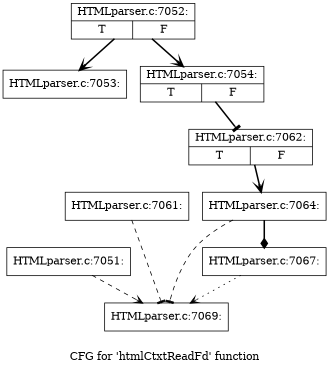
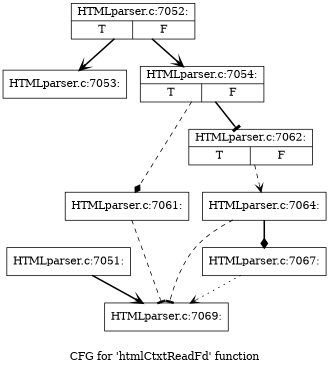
edge "HTMLparser.c:7054:" -> "HTMLparser.c:7061:": added
edge "HTMLparser.c:7062:" -> "HTMLparser.c:7064:": style bold -> dashed
edge "HTMLparser.c:7051:" -> "HTMLparser.c:7069:": style dashed -> bold
